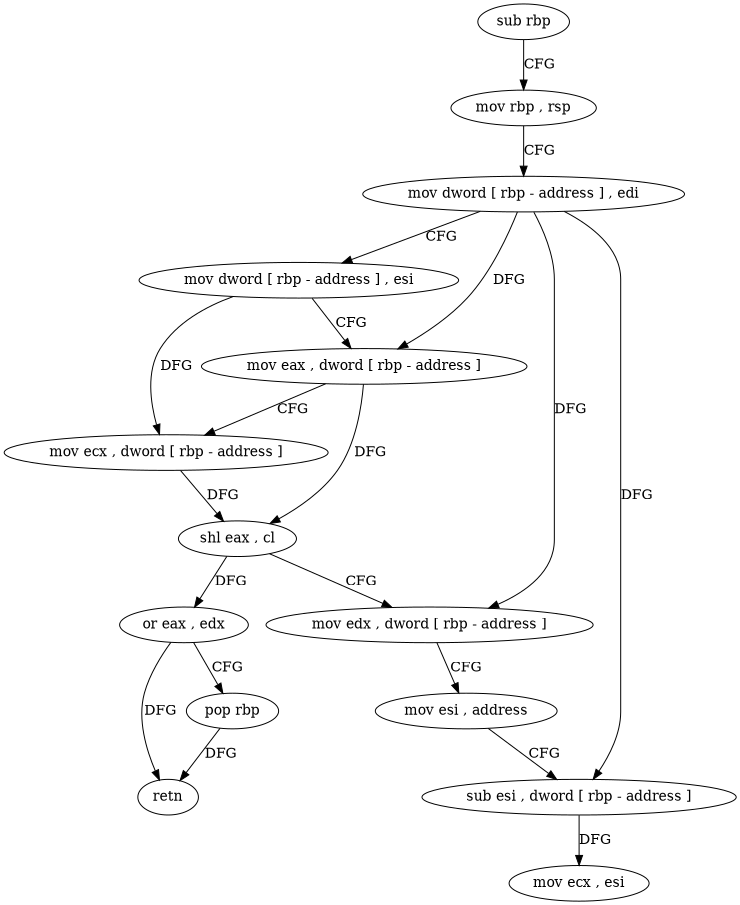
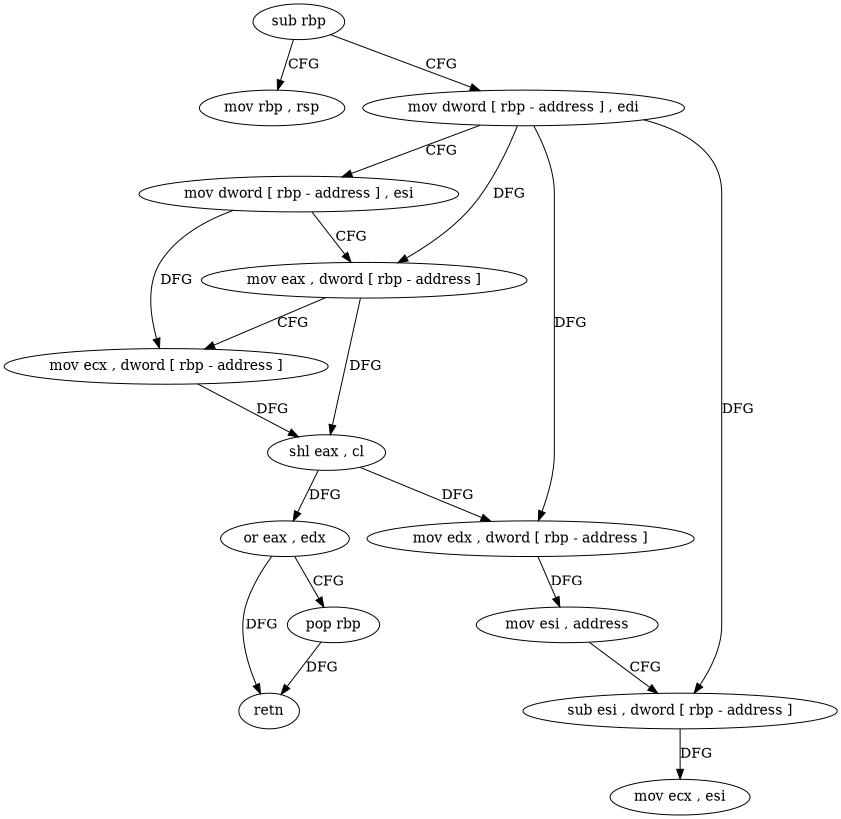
edge "mov rbp , rsp" -> "mov dword [ rbp - address ] , edi": now "sub rbp" -> "mov dword [ rbp - address ] , edi"
edge "shl eax , cl" -> "mov edx , dword [ rbp - address ]": label "CFG" -> "DFG"
edge "mov edx , dword [ rbp - address ]" -> "mov esi , address": label "CFG" -> "DFG"
